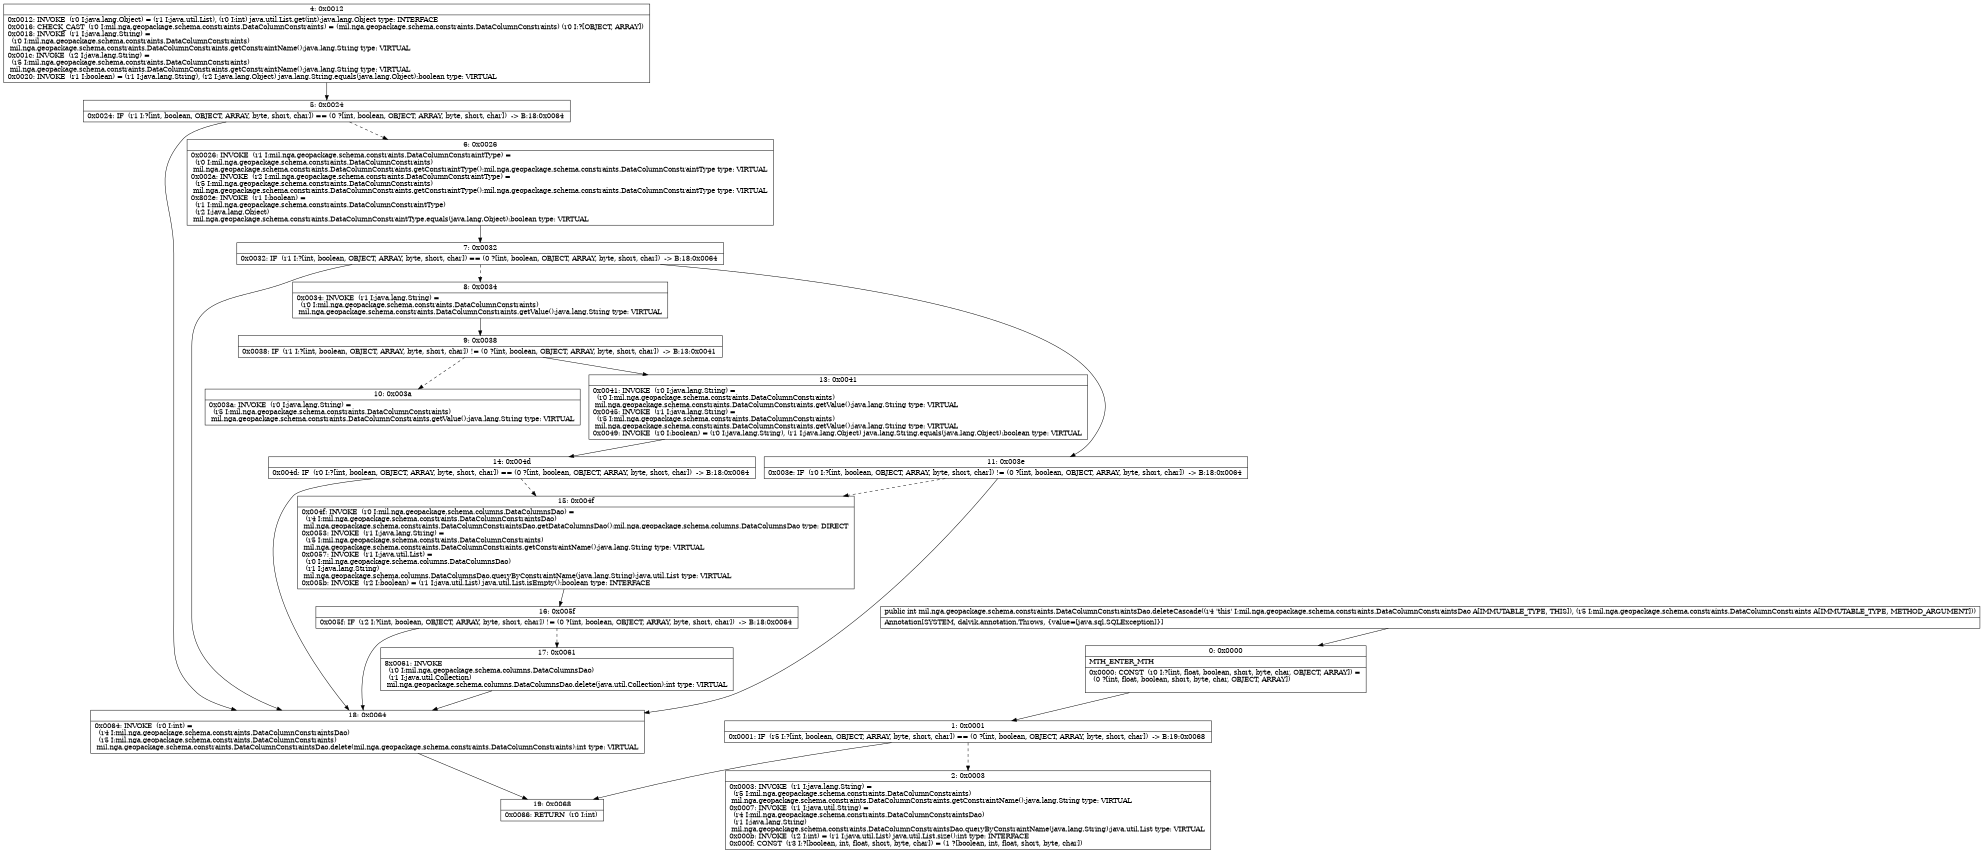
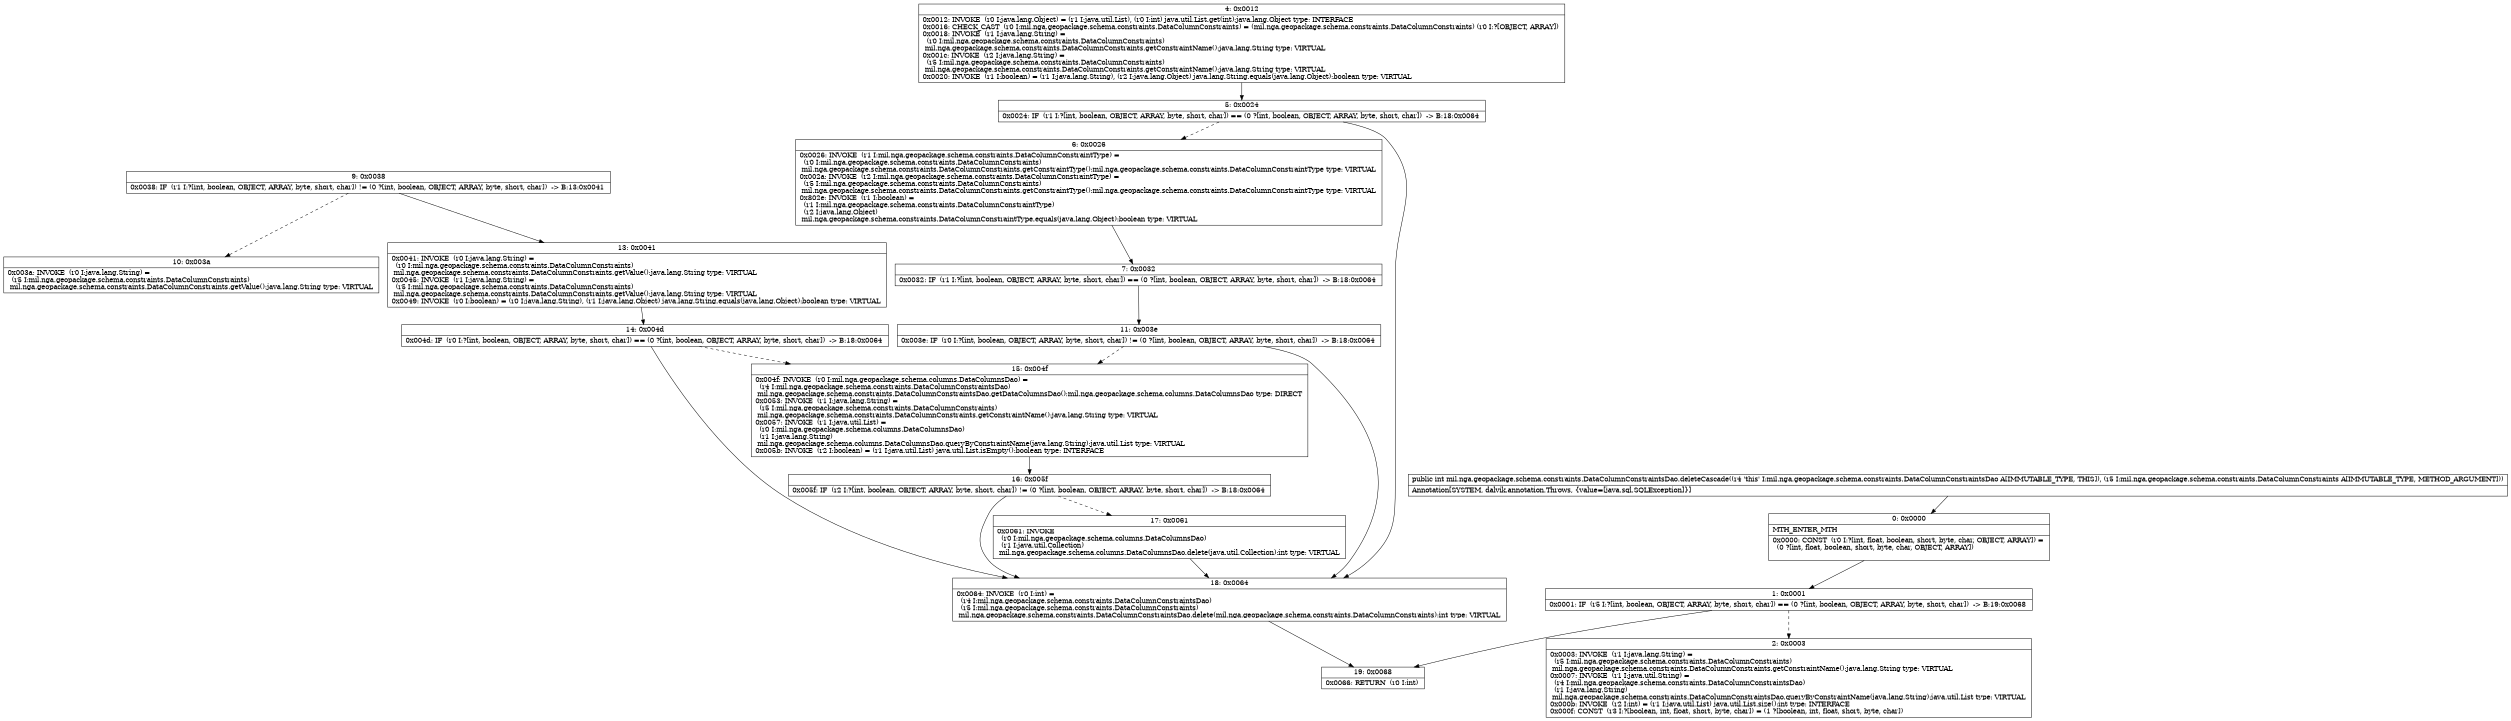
node "8: 0x0034": removed
edge "7: 0x0032" -> "18: 0x0064": removed
node "17: 0x0061": text "8x0061: INVOKE" -> "0x0061: INVOKE"
